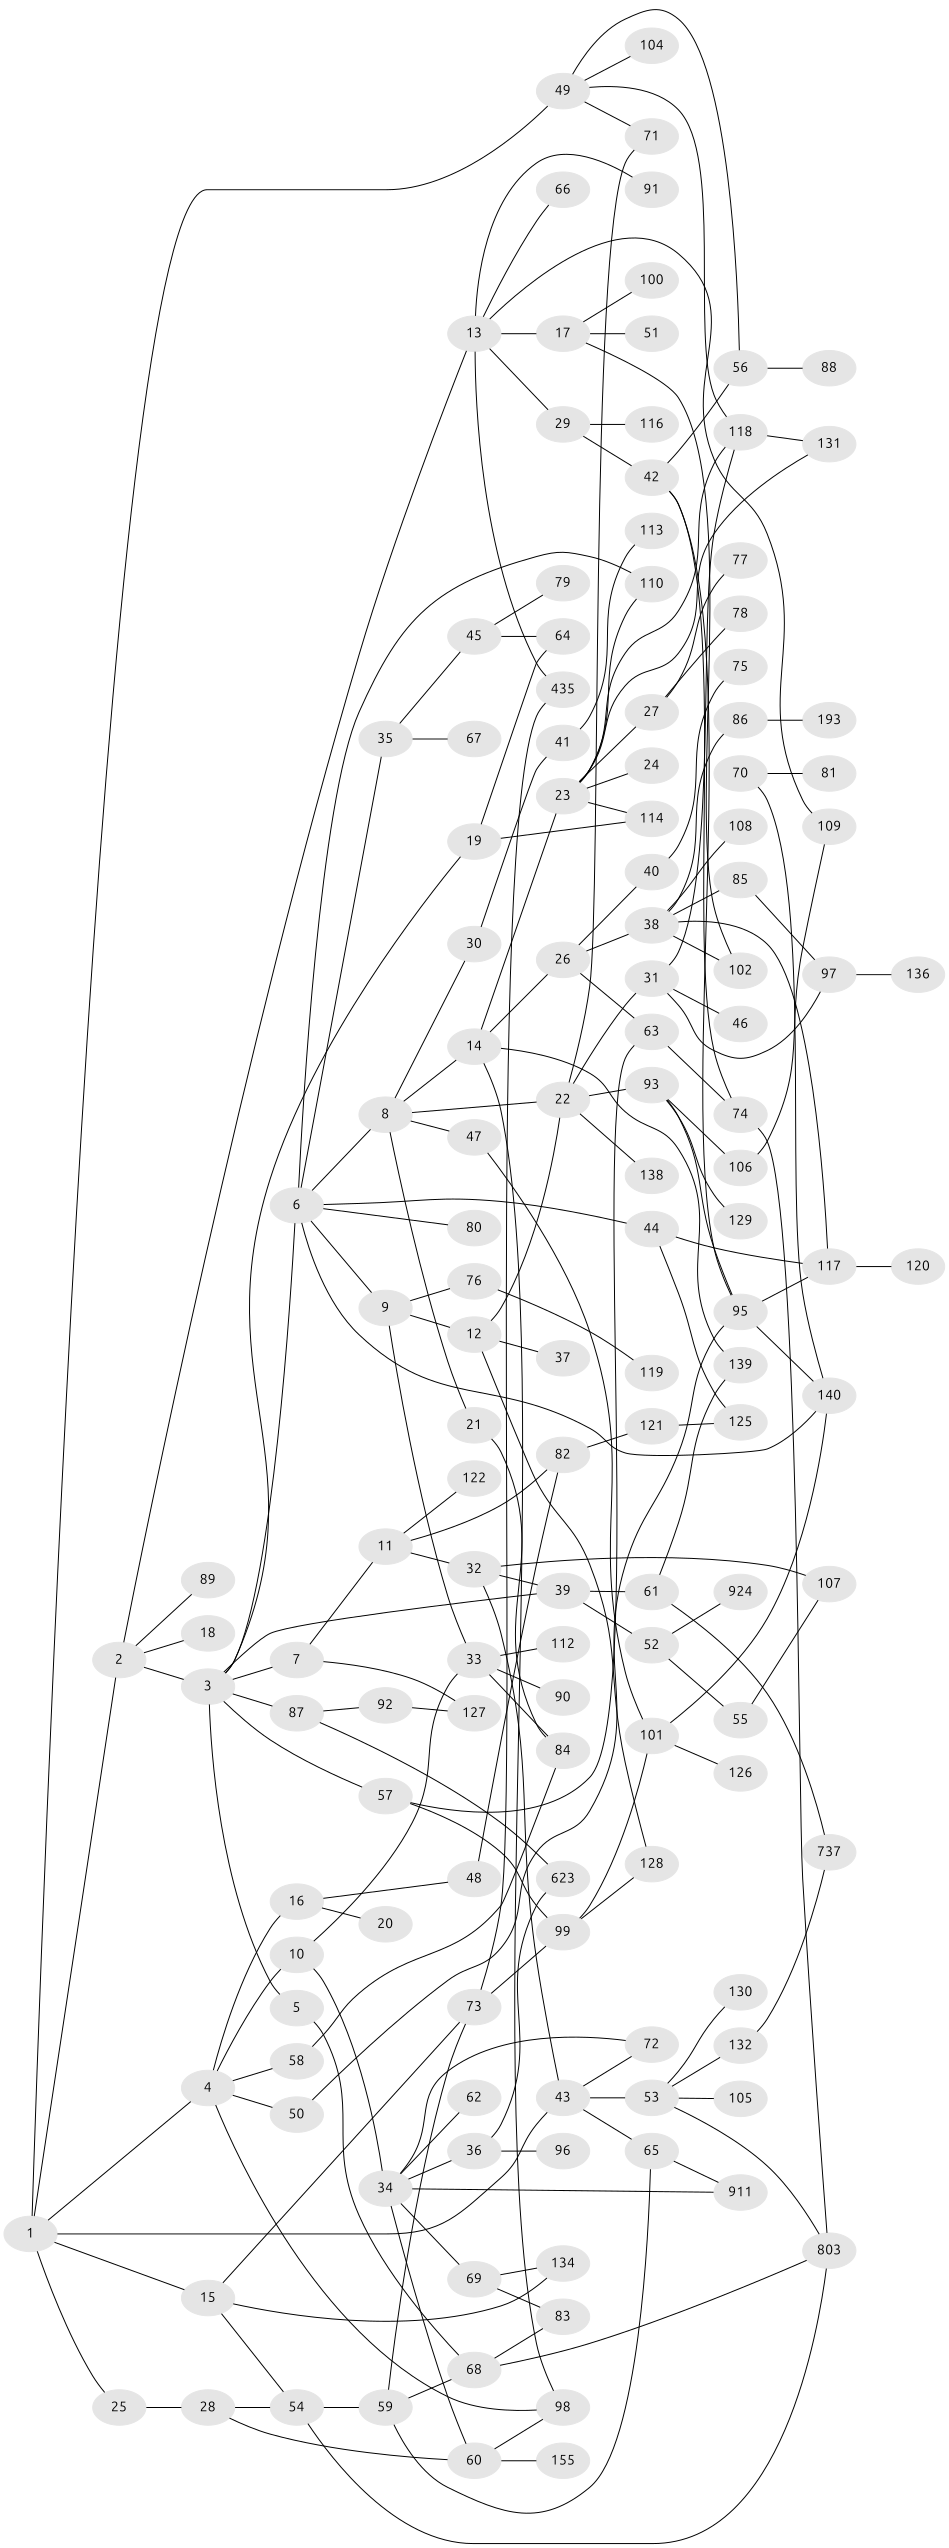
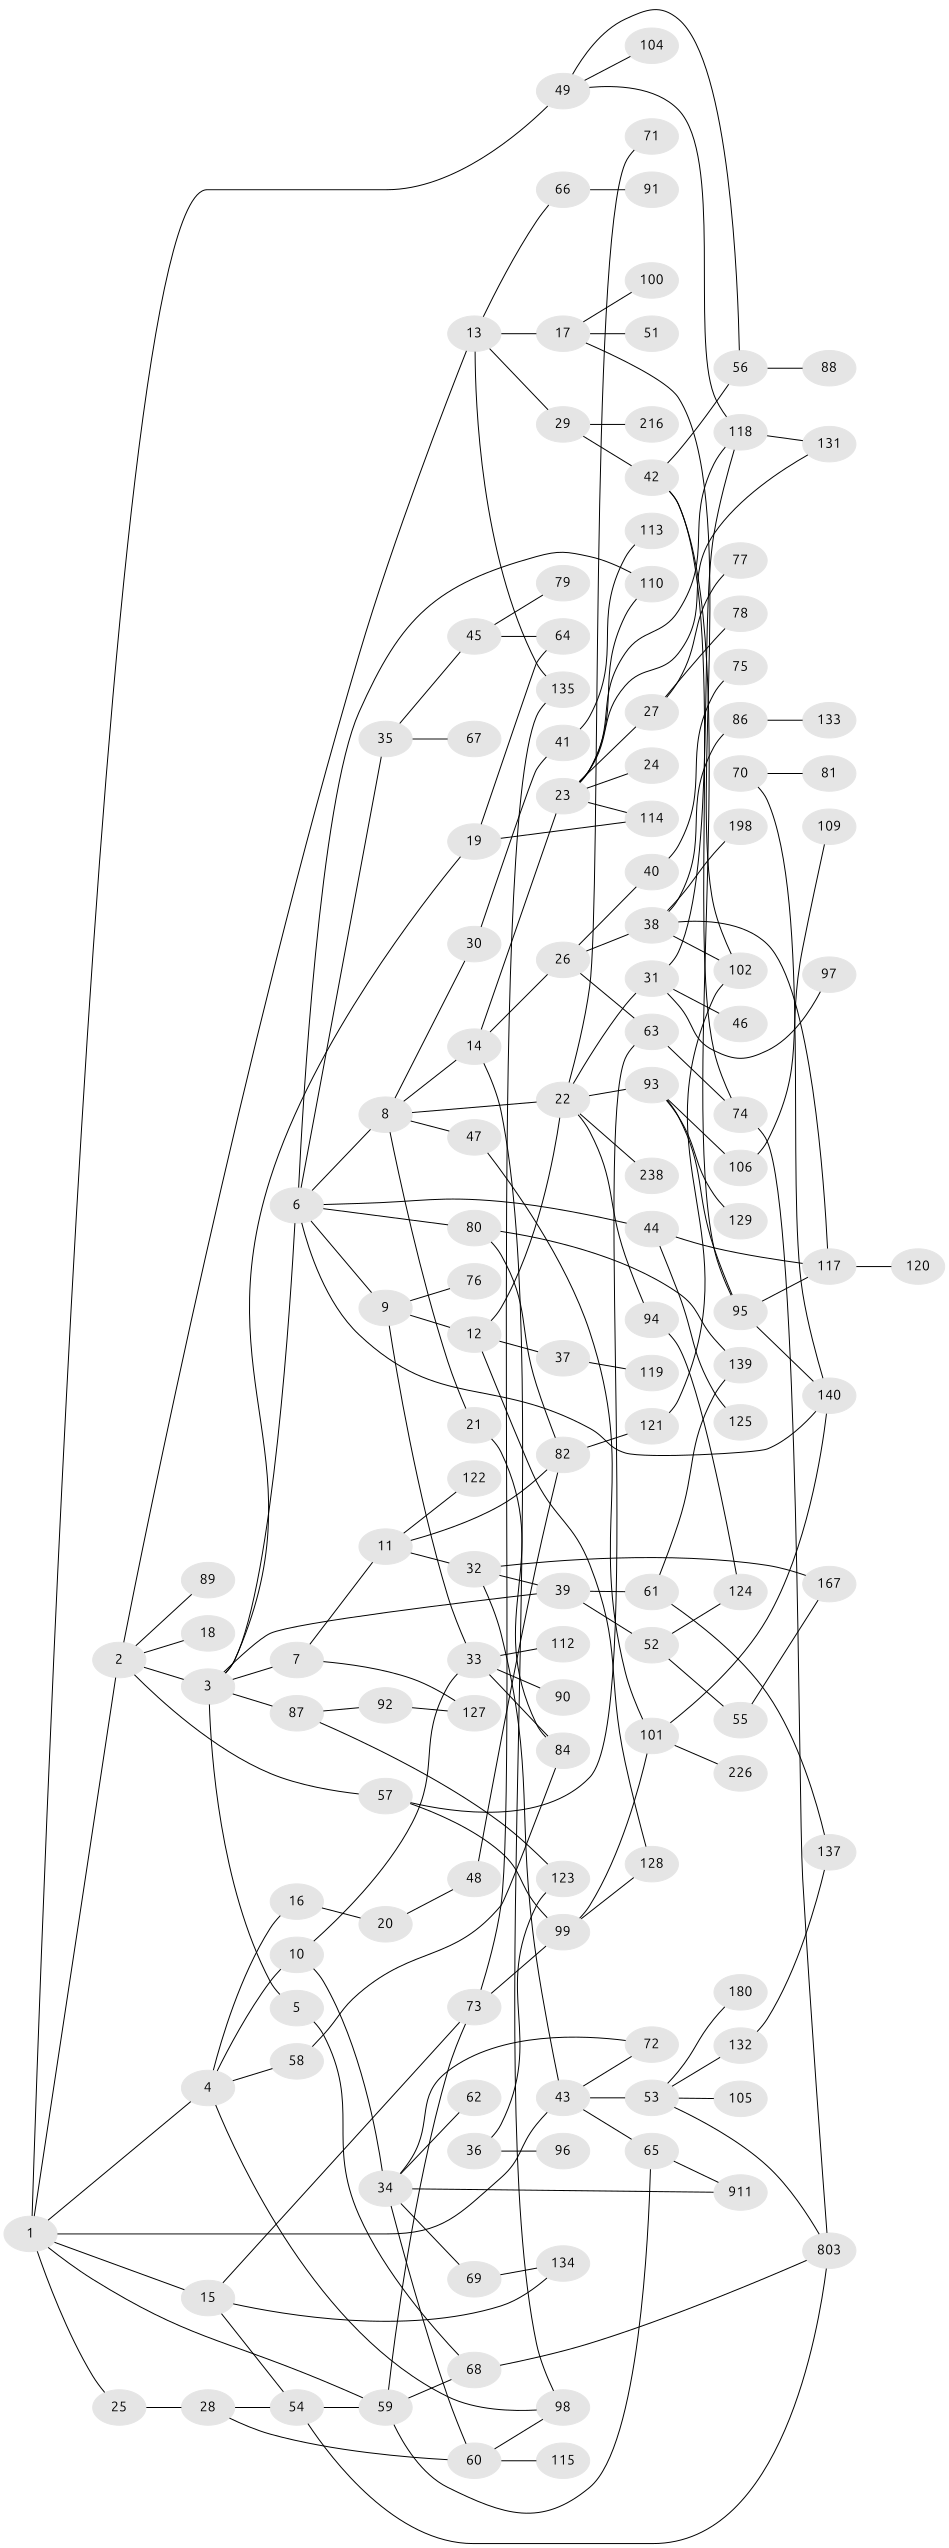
edge "49" -- "71": removed
edge "91" -- "13": now "91" -- "66"
node "116": label "116" -> "216"
edge "13" -- "109": removed
node "435": label "435" -> "135"
node "193": label "193" -> "133"
node "108": label "108" -> "198"
node "85": removed
node "136": removed
edge "14" -- "139": now "80" -- "139"
node "138": label "138" -> "238"
edge "76" -- "119": now "37" -- "119"
node "94": added
edge "80" -- "82": added
edge "125" -- "121": now "102" -- "121"
node "107": label "107" -> "167"
node "924": label "924" -> "124"
edge "3" -- "57": now "2" -- "57"
node "126": label "126" -> "226"
node "737": label "737" -> "137"
node "623": label "623" -> "123"
edge "48" -- "16": now "48" -- "20"
node "130": label "130" -> "180"
node "50": removed
edge "36" -- "34": removed
node "83": removed
edge "1" -- "59": added
node "155": label "155" -> "115"
